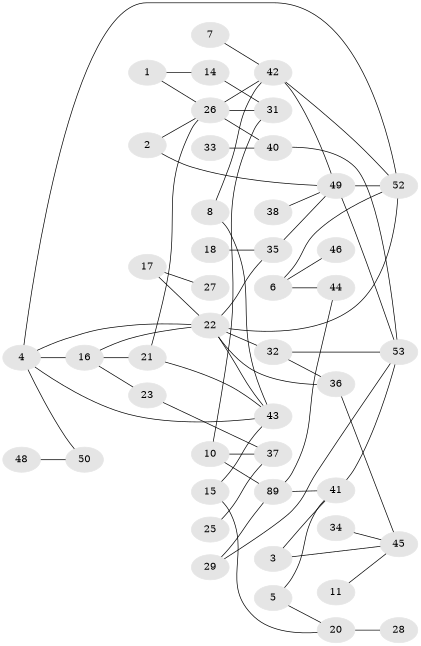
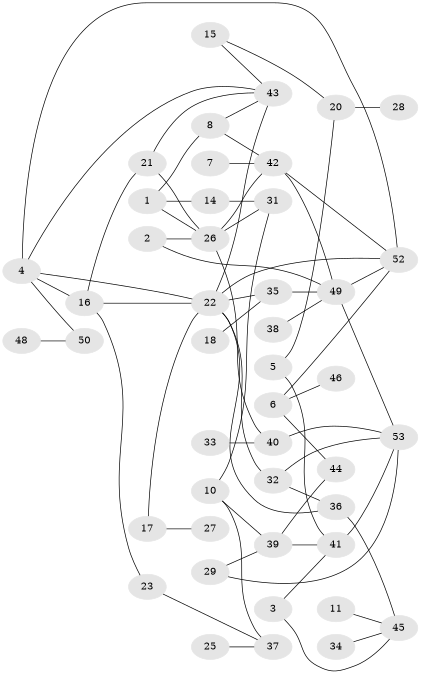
edge "8" -- "1": added
node "89": label "89" -> "39"
